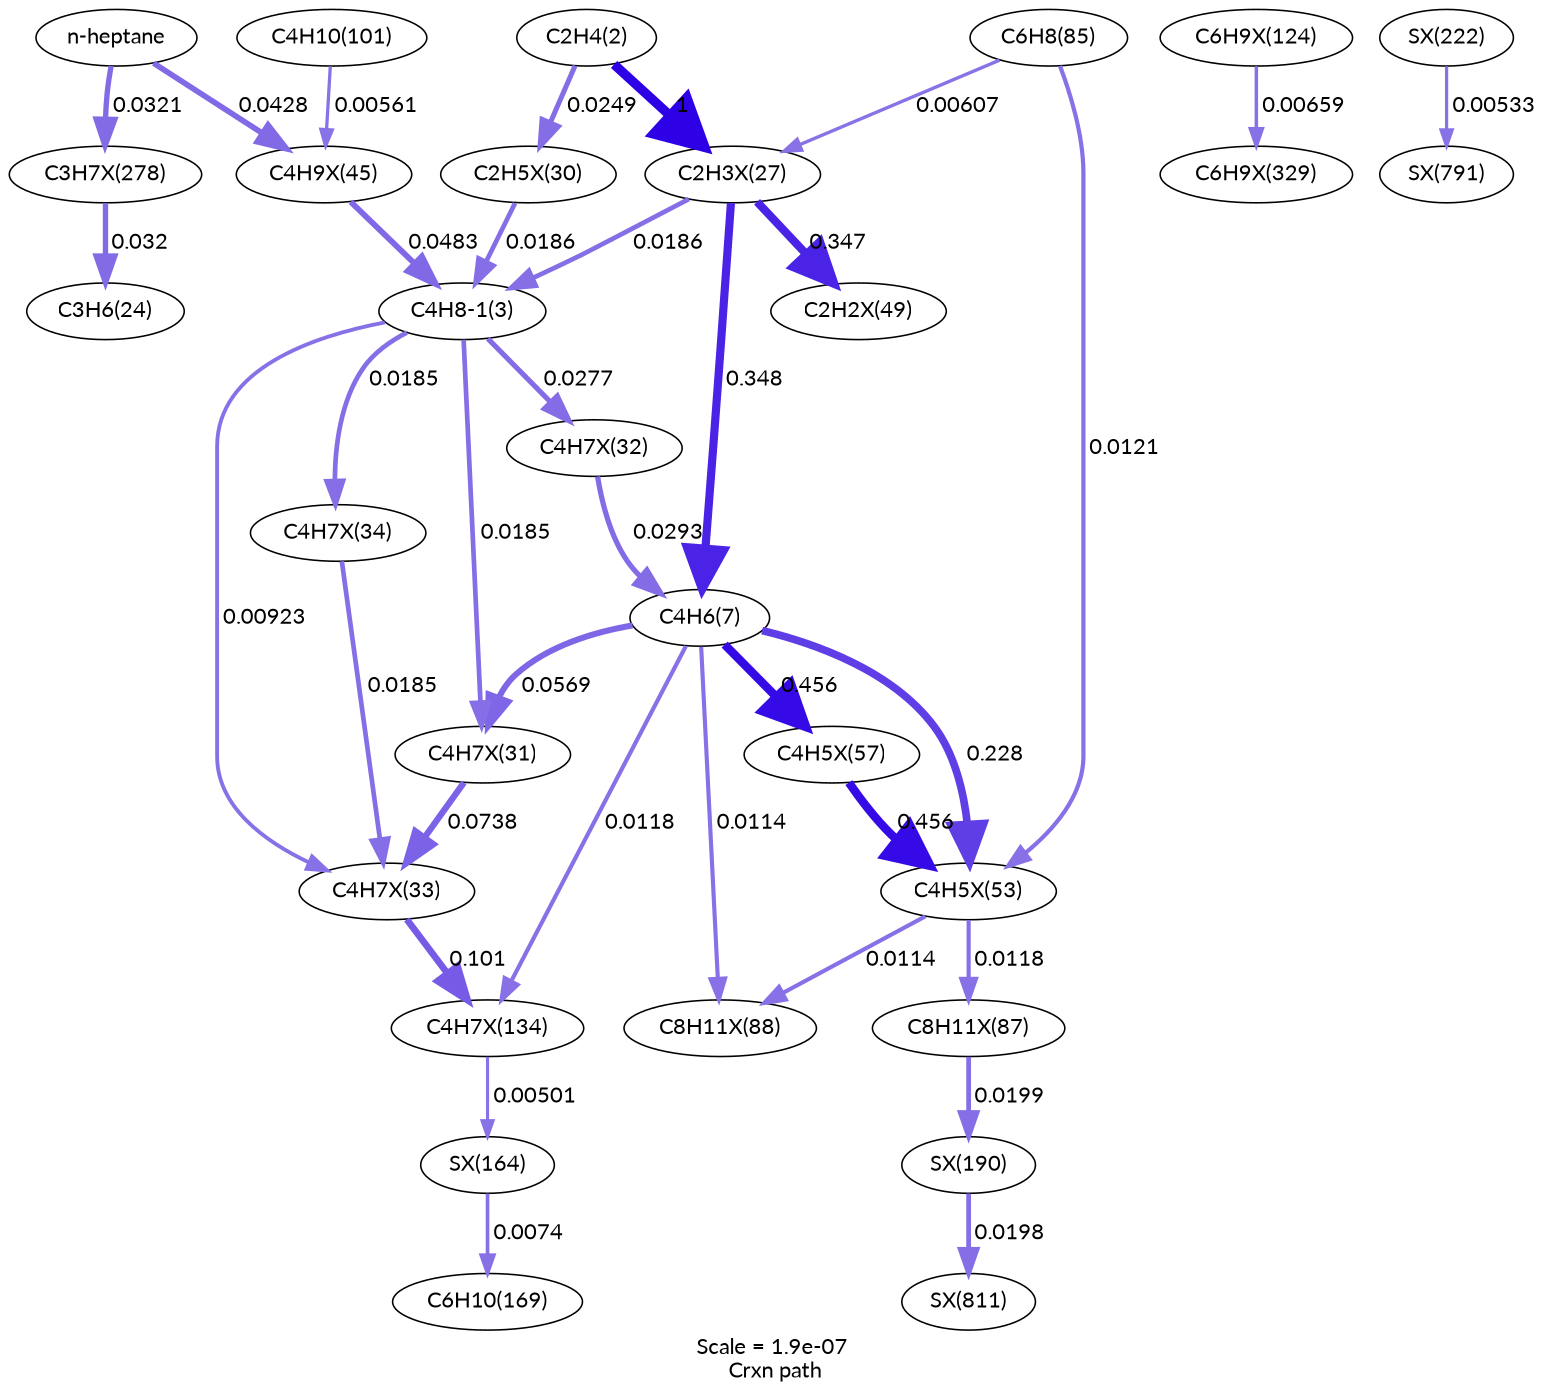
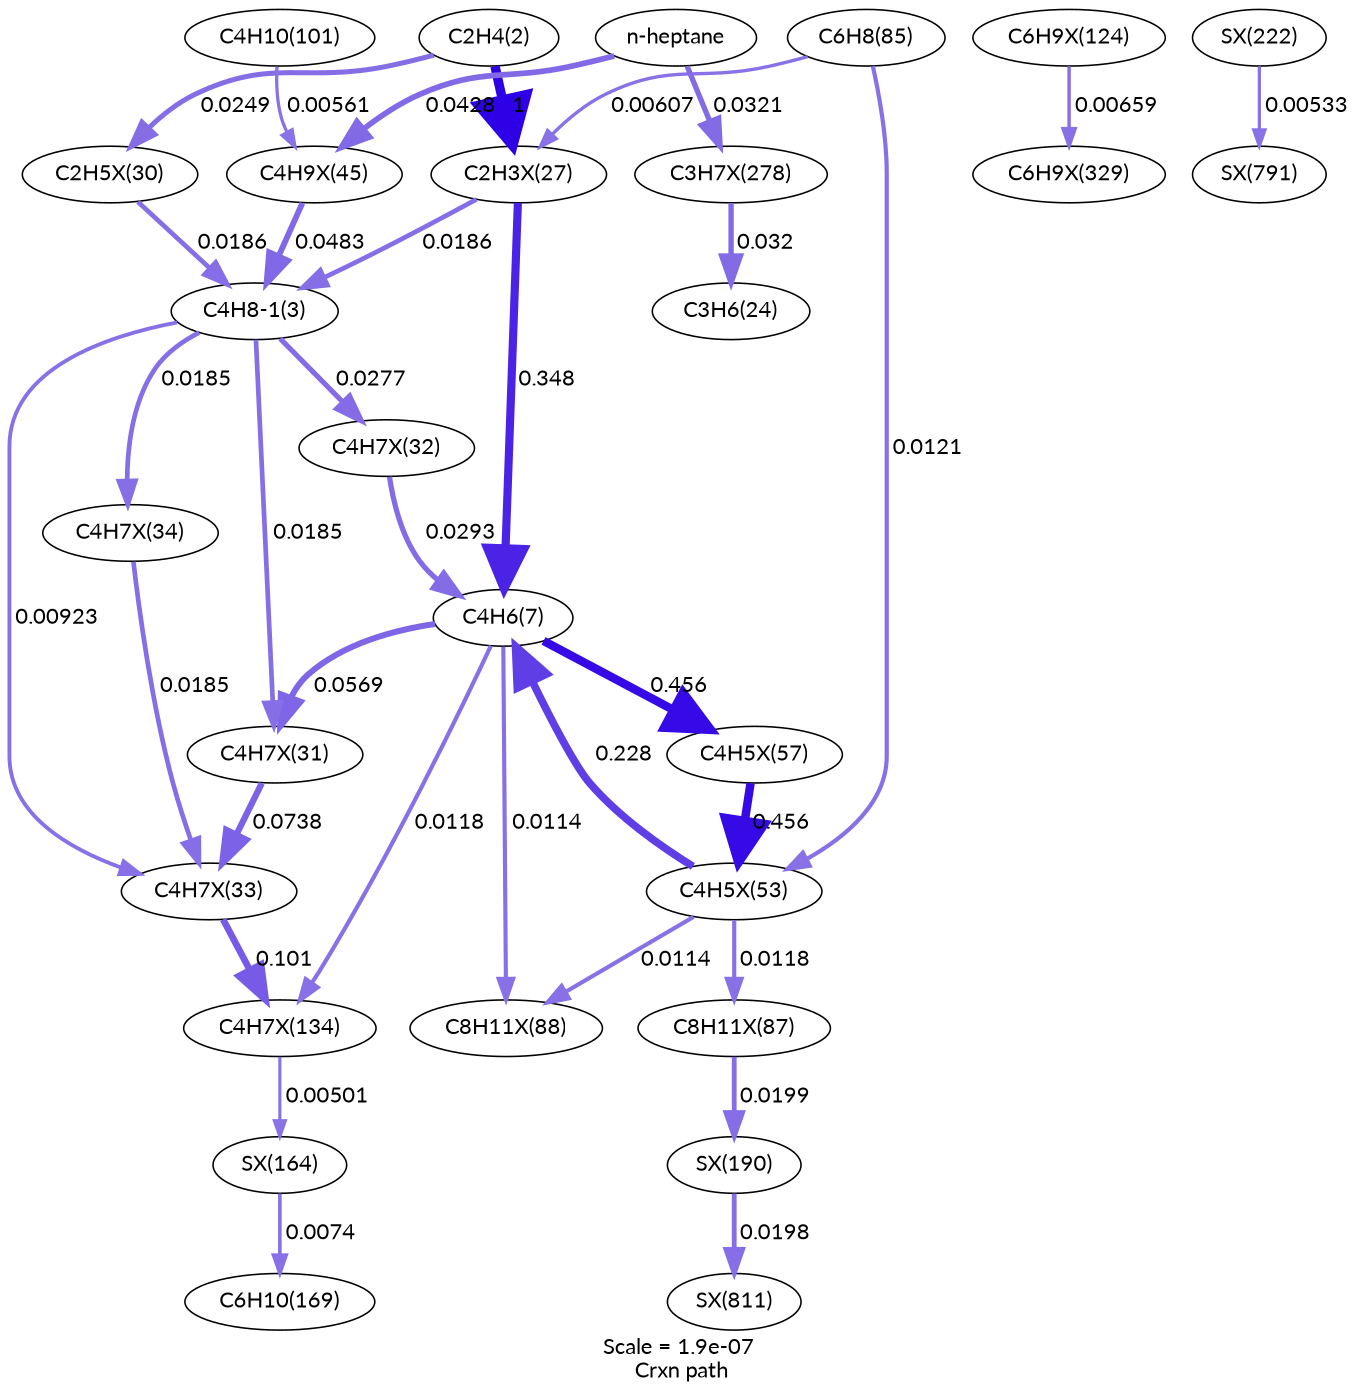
node "C2H2X(49)": removed
edge "C4H6(7)" -> "C4H5X(53)": reversed
